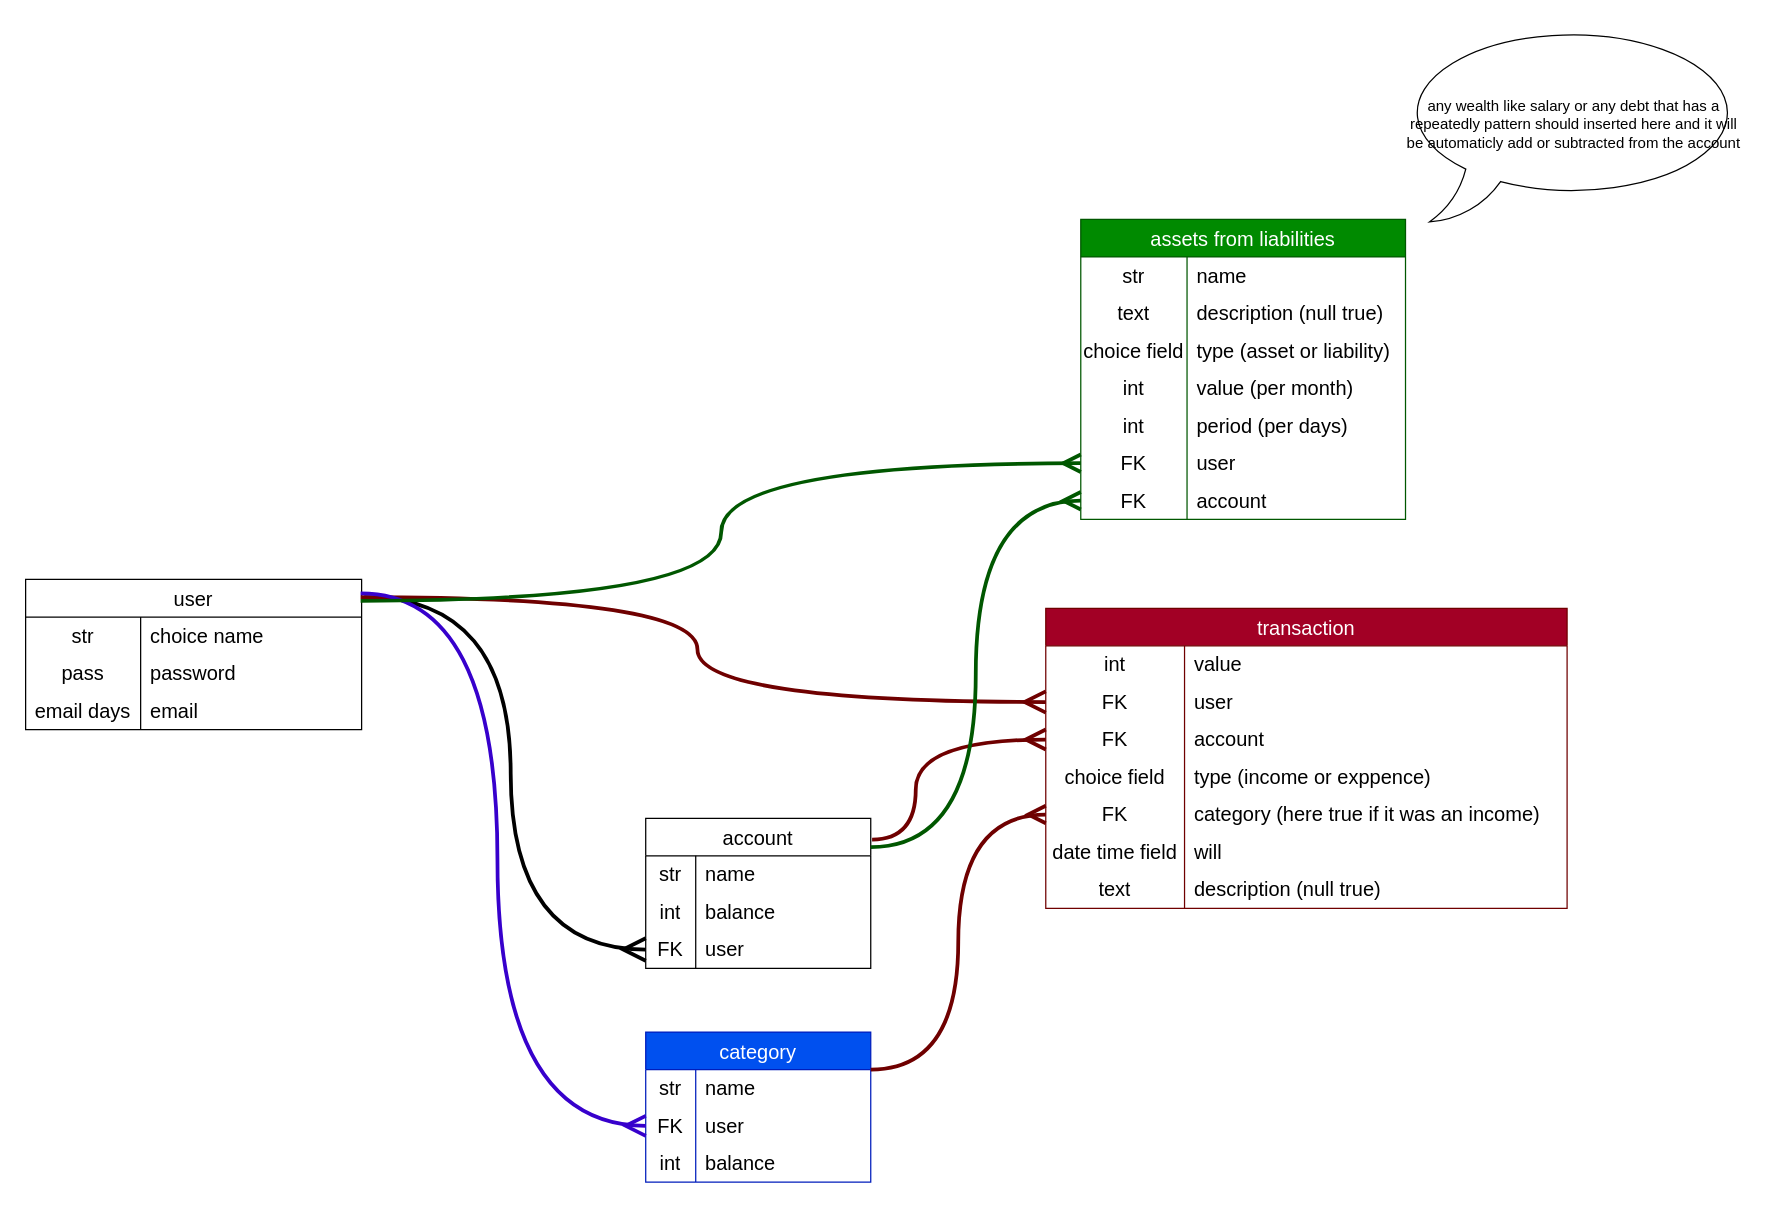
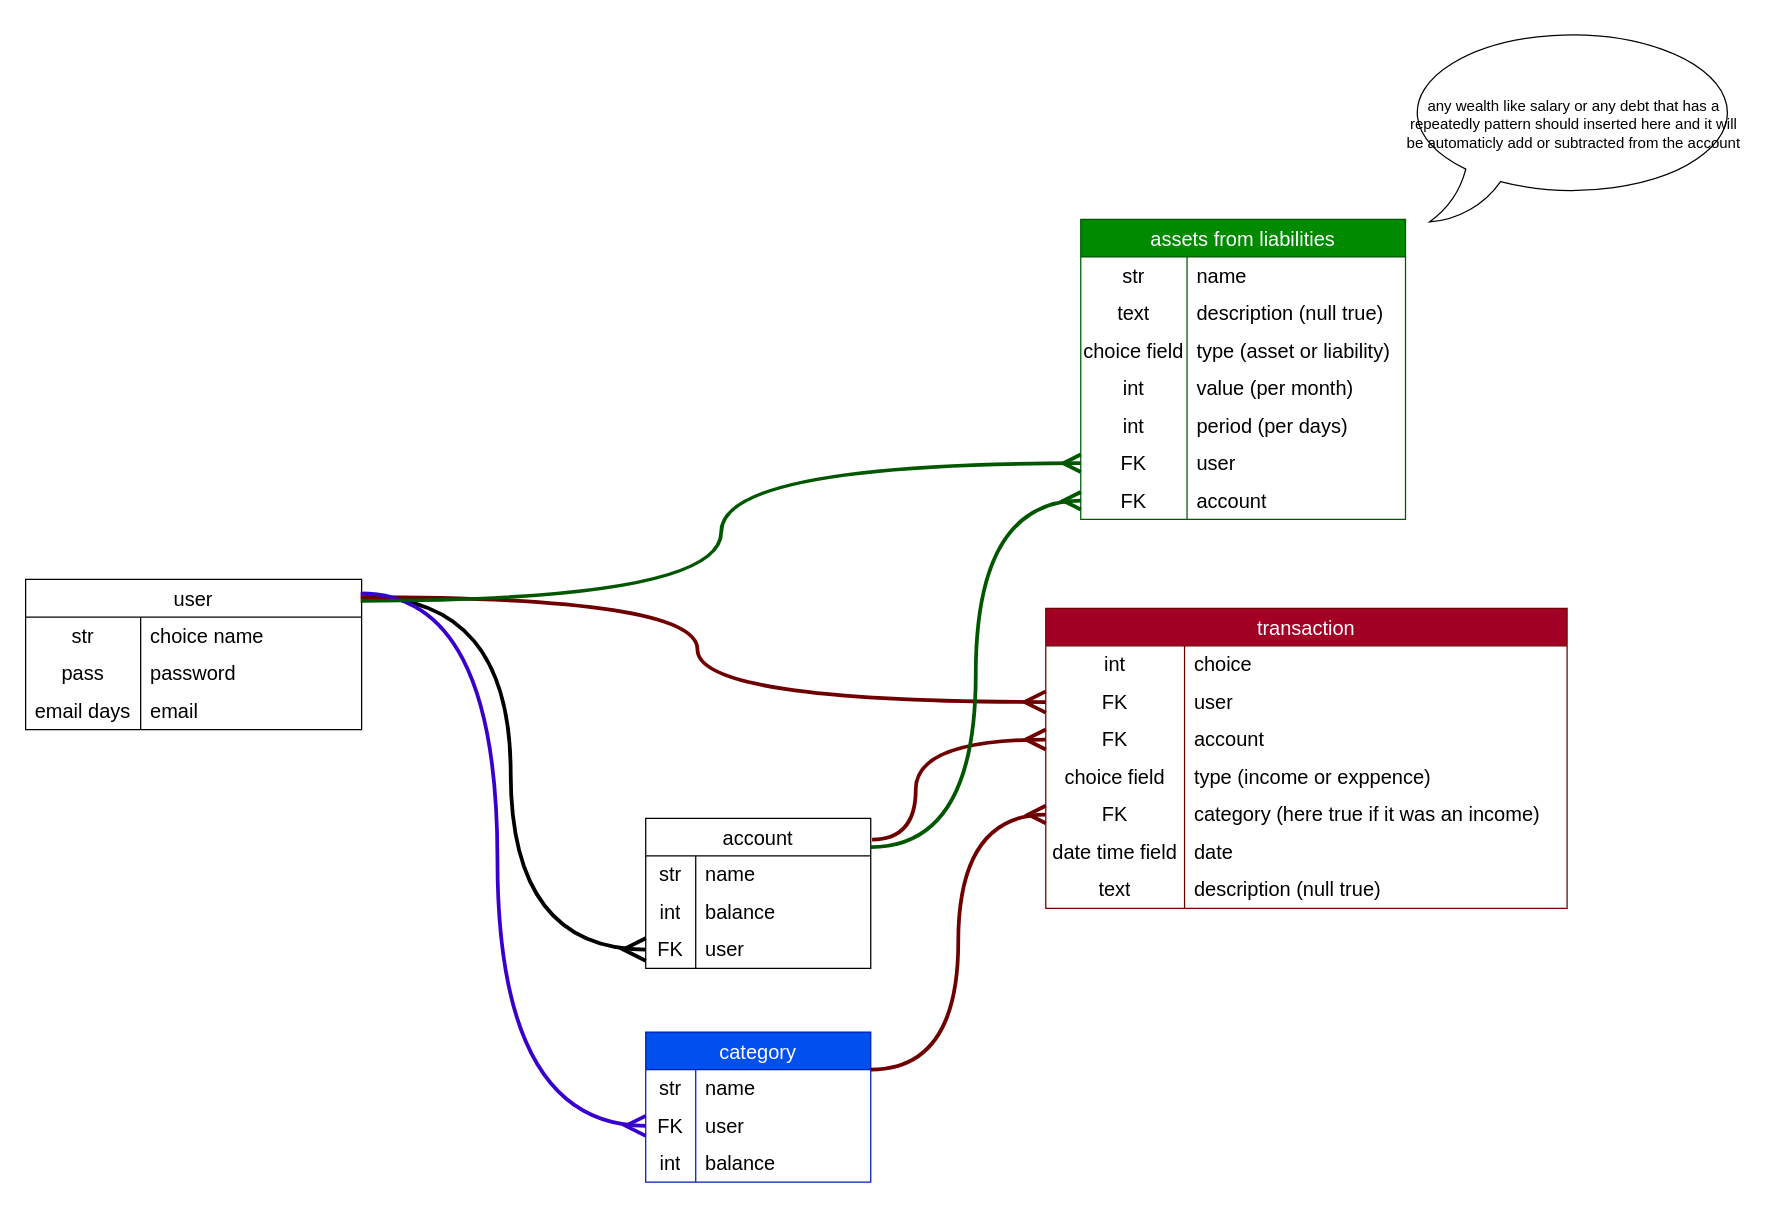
node "value": label "value" -> "choice"
node "will": label "will" -> "date"
